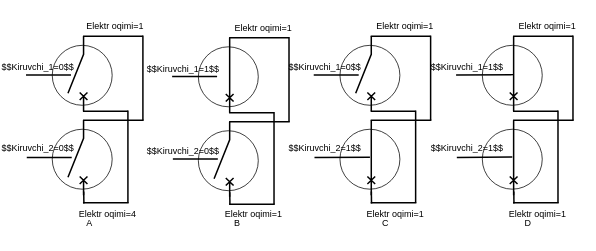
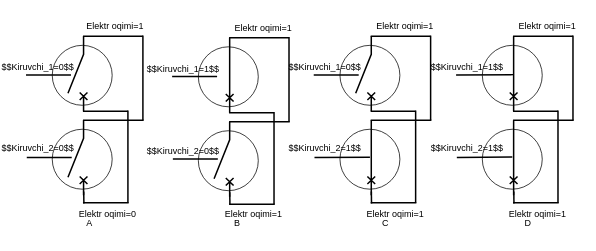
node "Elektr oqimi=4": label "Elektr oqimi=4" -> "Elektr oqimi=0"
